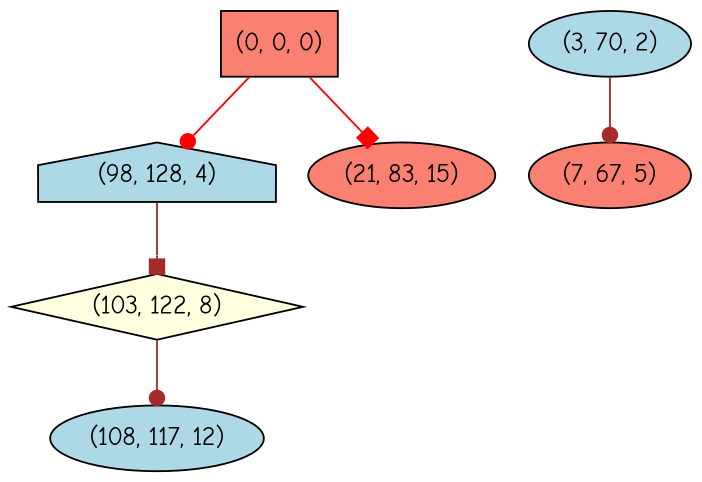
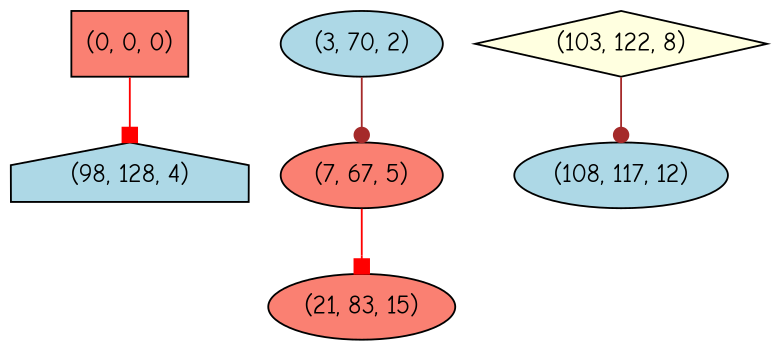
edge "(0, 0, 0)" -> "(21, 83, 15)": now "(7, 67, 5)" -> "(21, 83, 15)"
edge "(0, 0, 0)" -> "(98, 128, 4)": arrowhead dot -> box
edge "(98, 128, 4)" -> "(103, 122, 8)": removed
